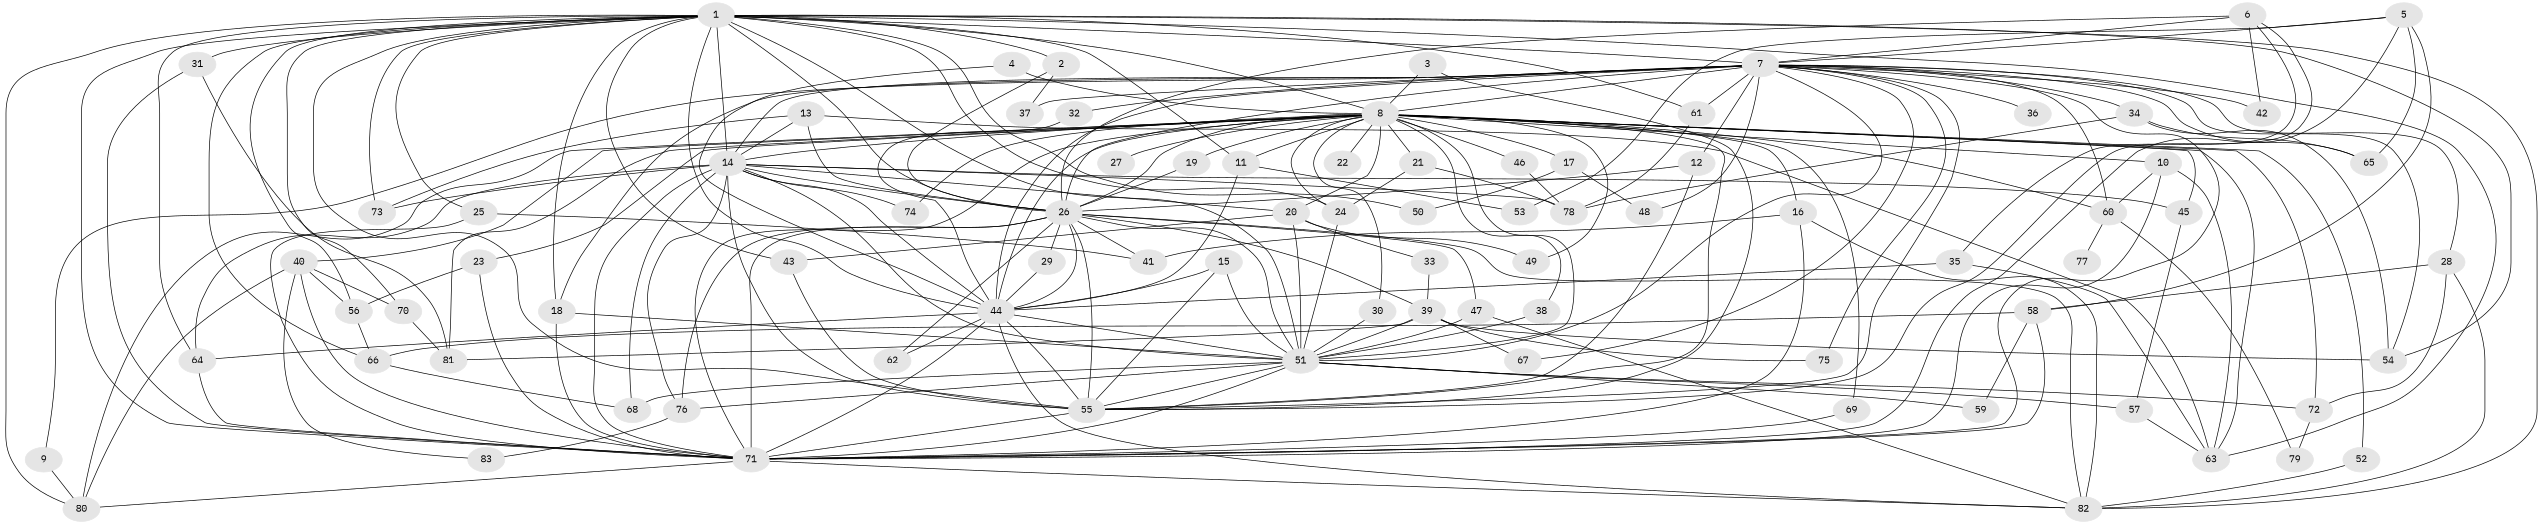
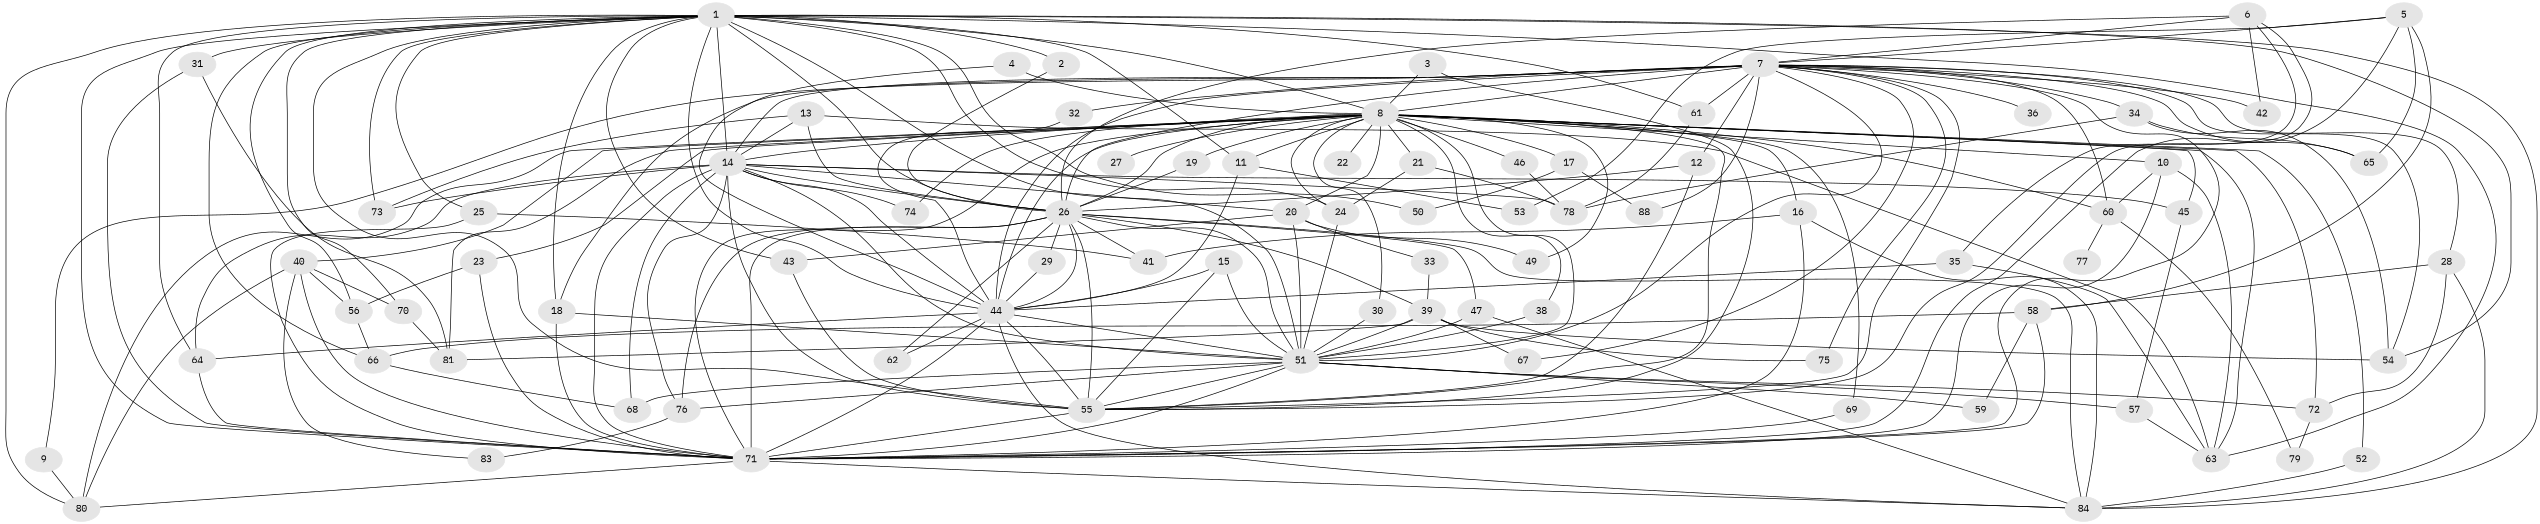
edge "1" -- "7": removed
node "37": removed
node "48": label "48" -> "88"
node "82": label "82" -> "84"
